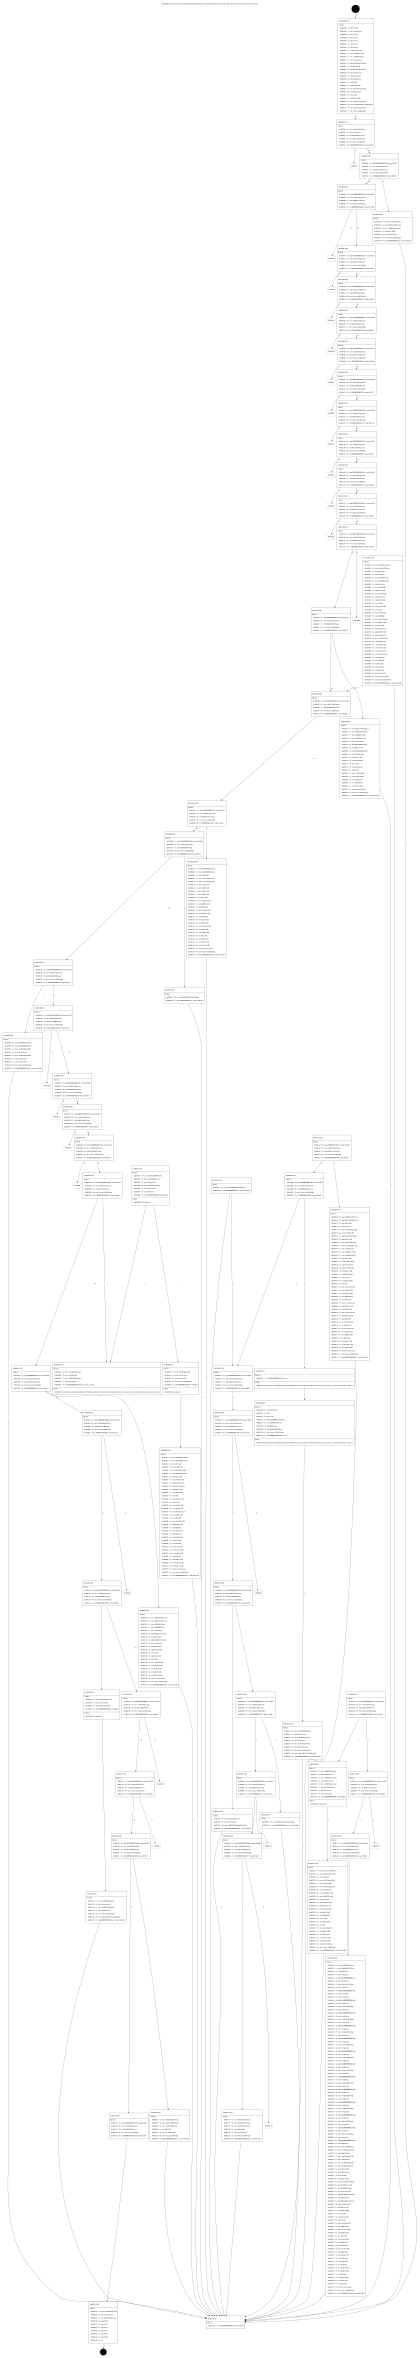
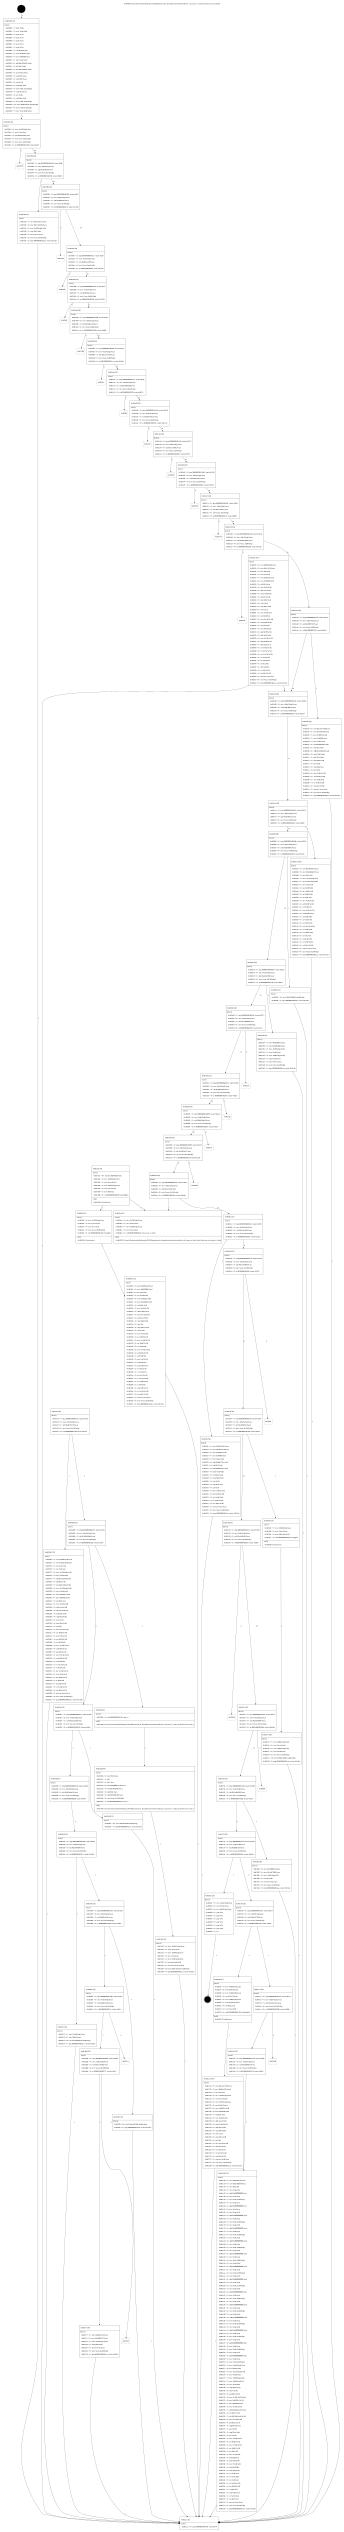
edge "0x402416 [15]" -> "0x401d1c [28]": reversed
node "0x4026df": removed
edge "0x401c74 [28]" -> "0x401c90 [28]": added, label "8"
